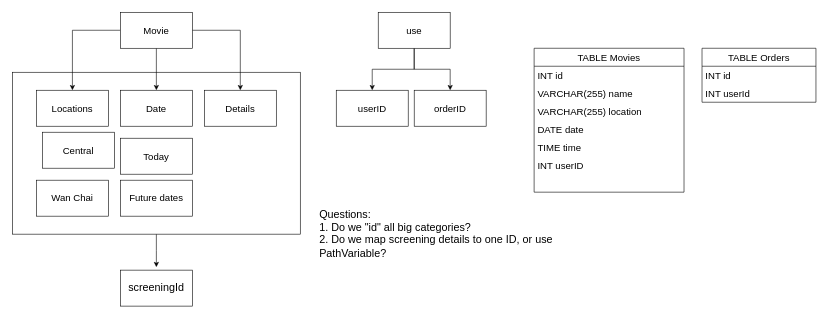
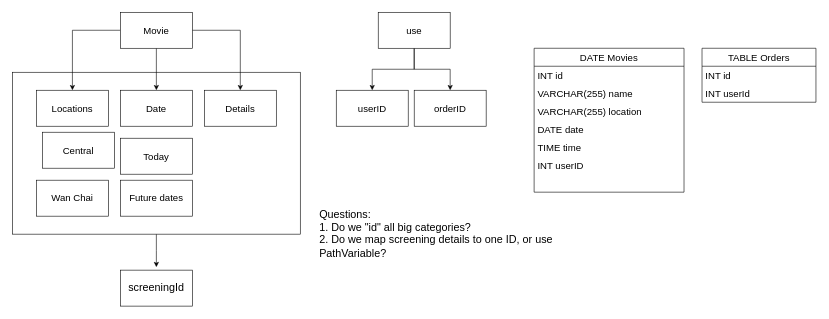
node "TABLE Movies": label "TABLE Movies" -> "DATE Movies"
